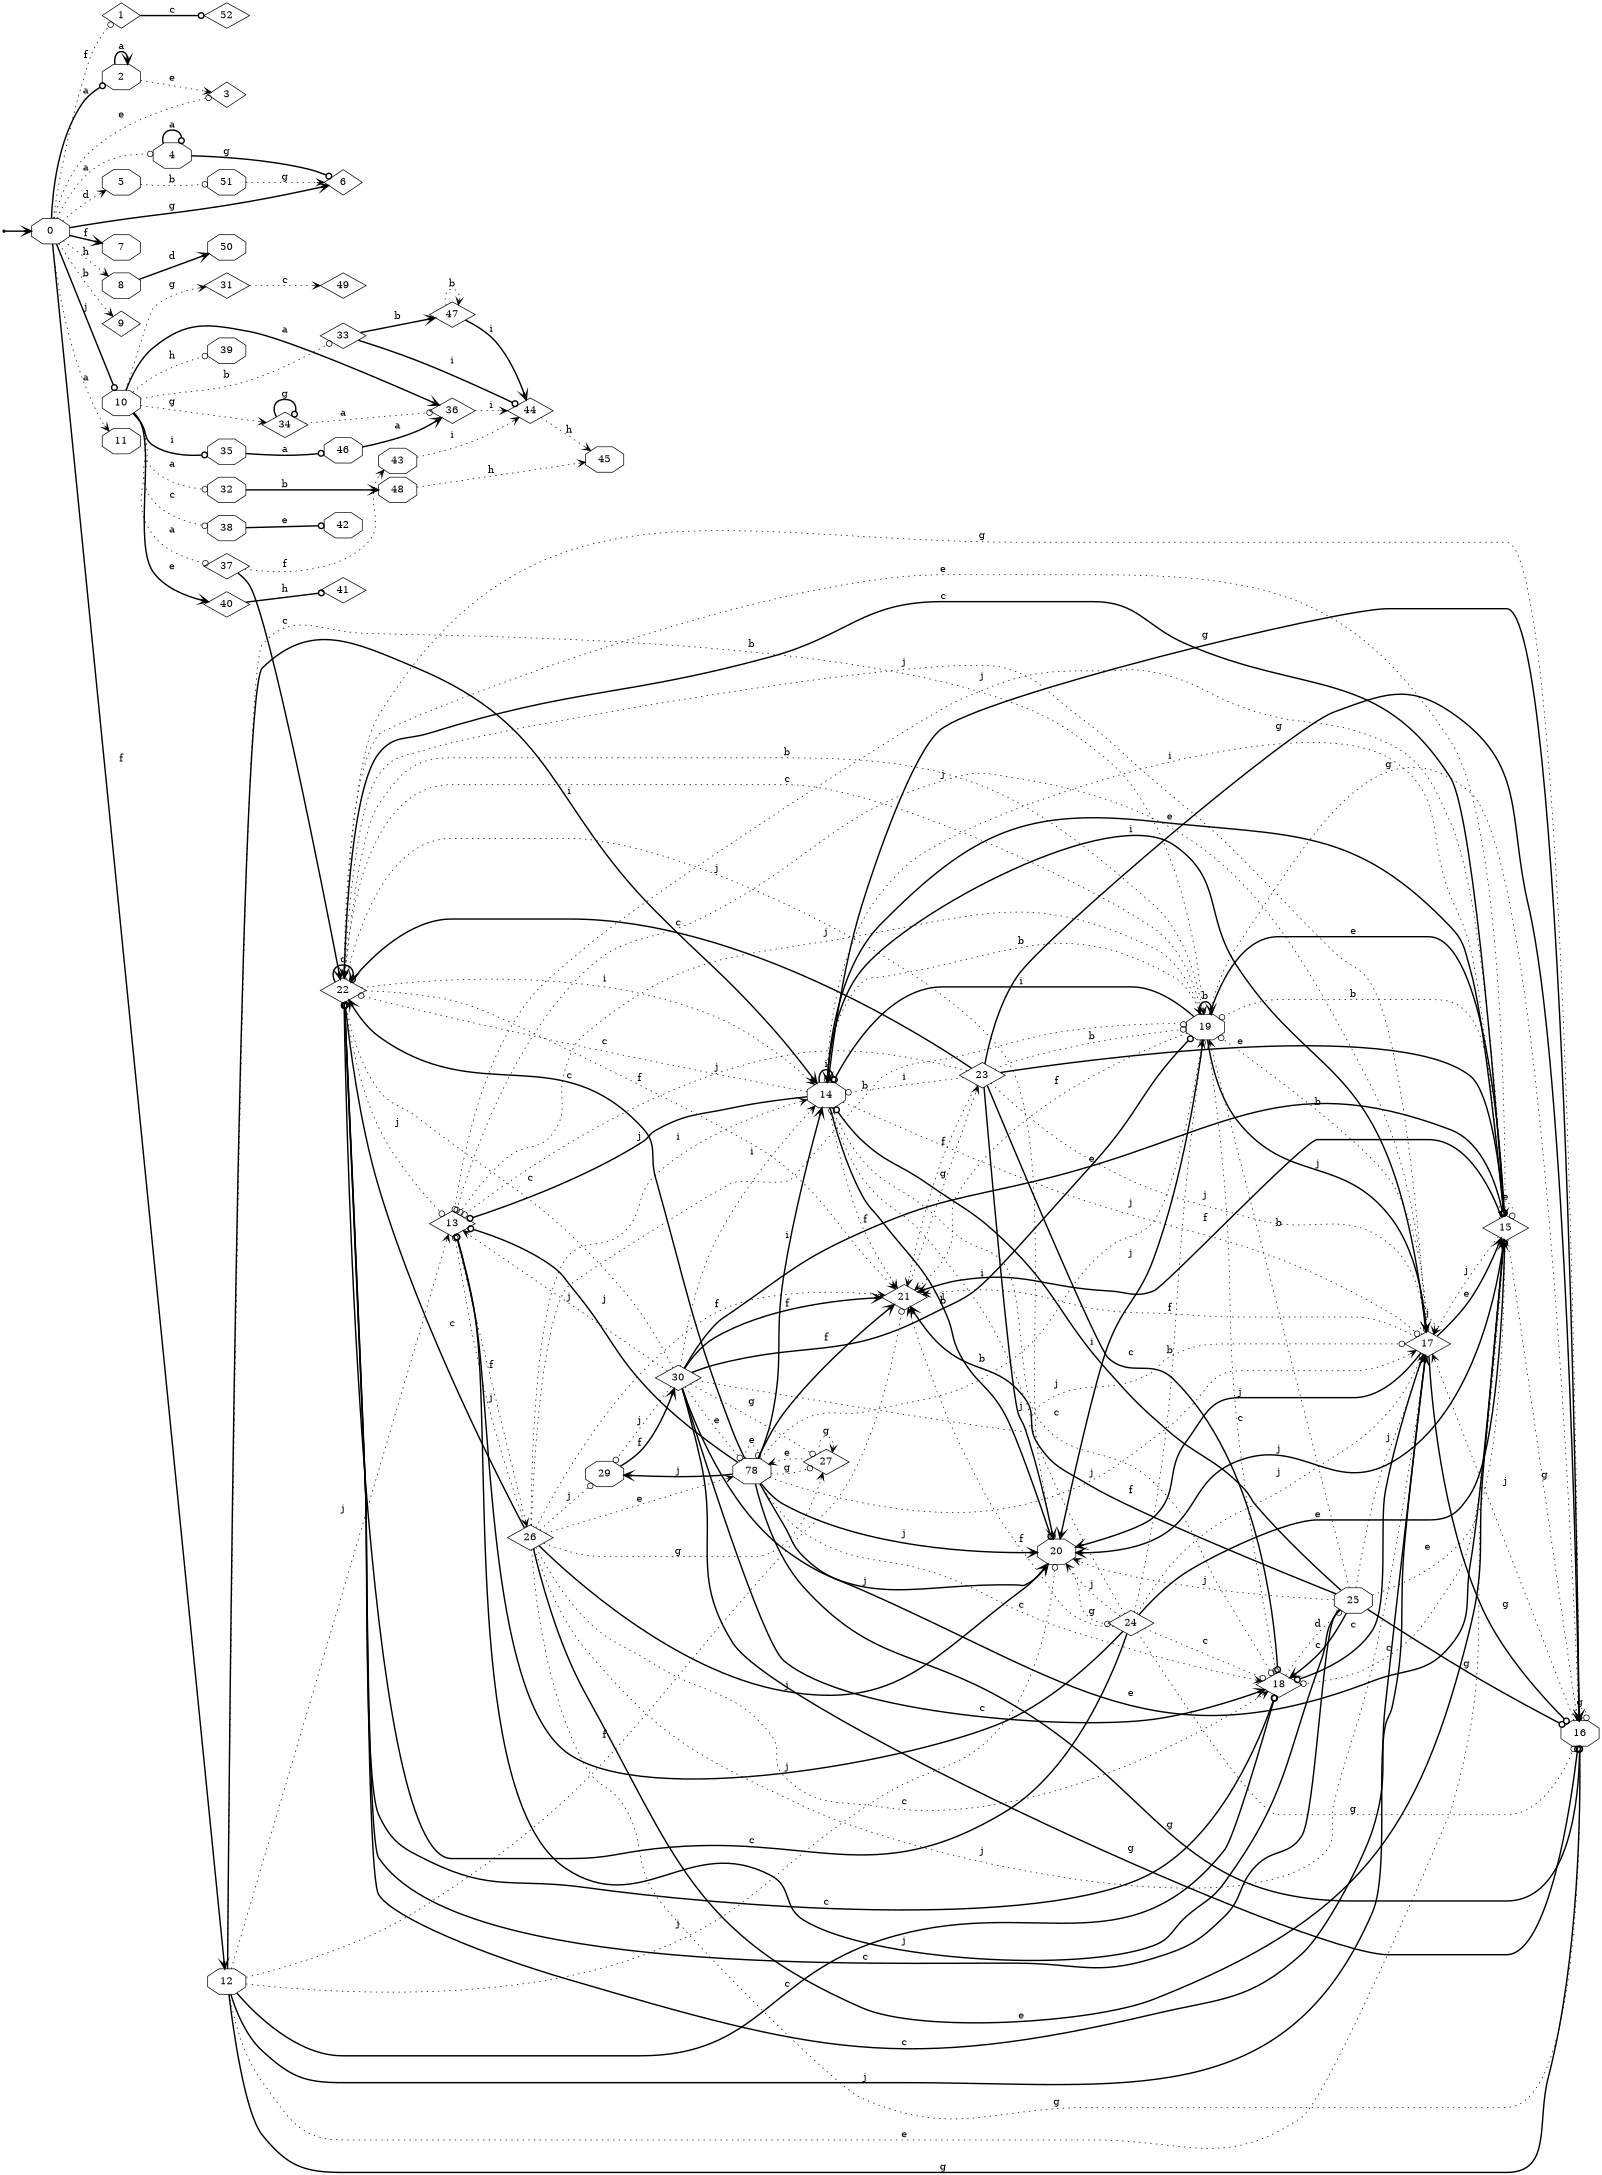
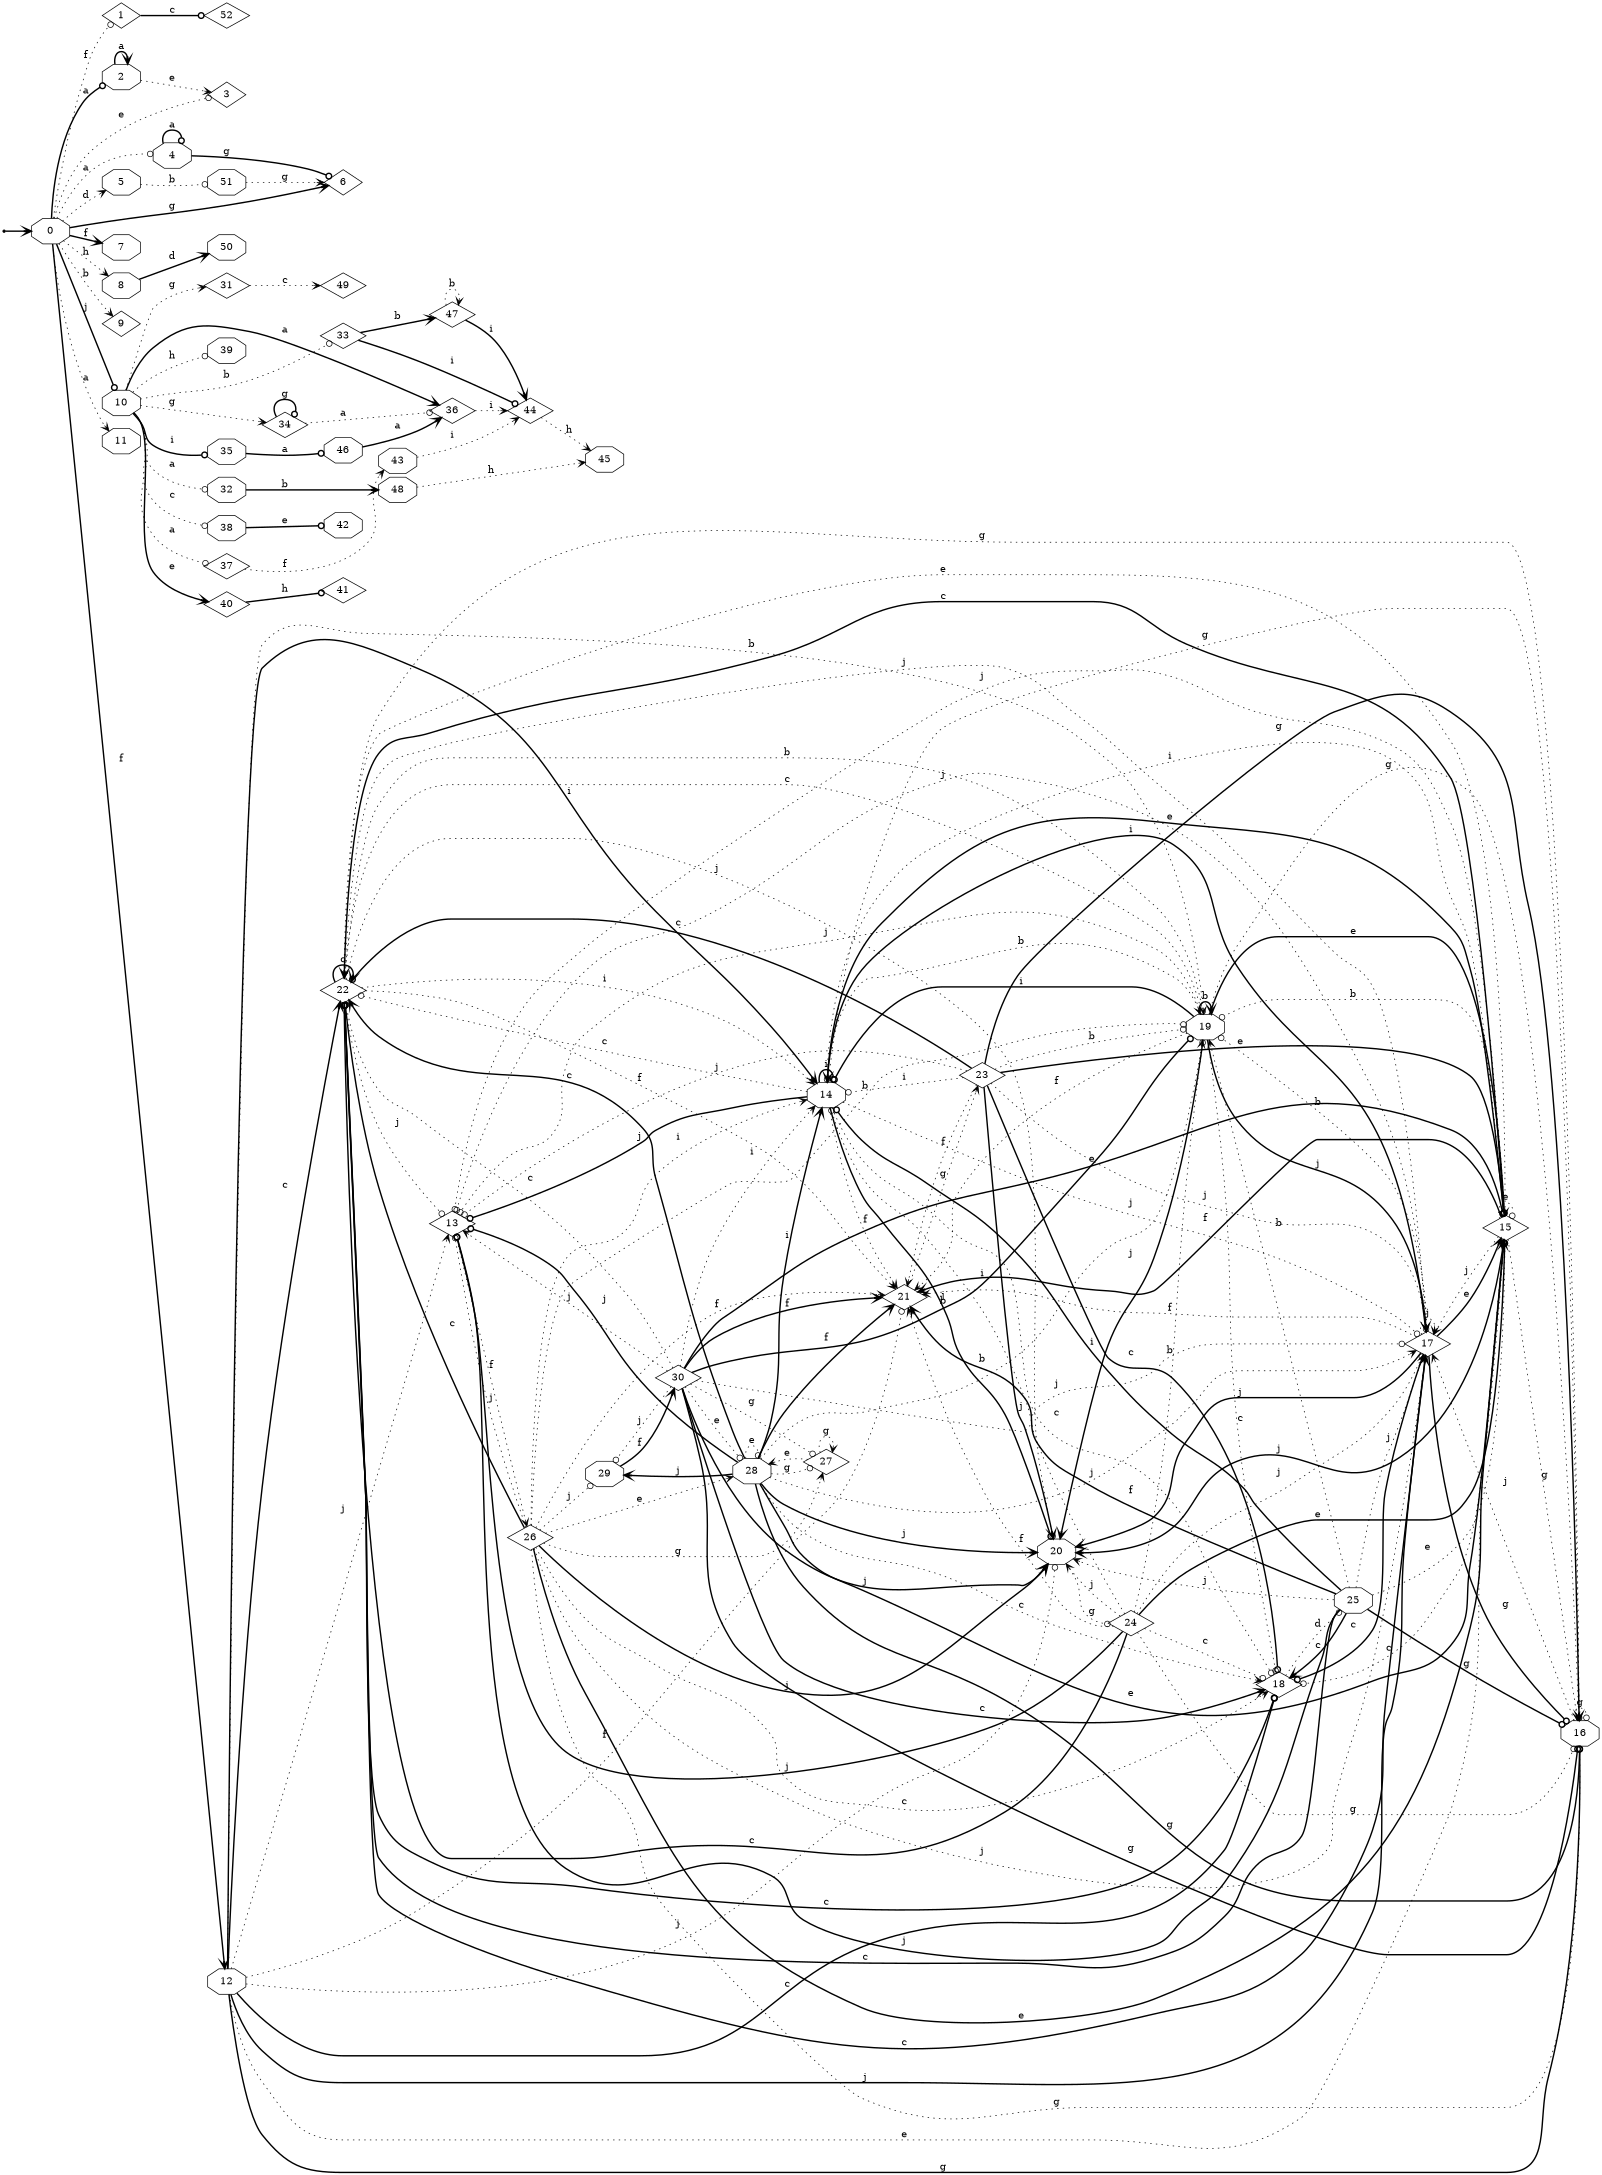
edge "14" -> "16": style bold -> dotted
edge "37" -> "22": now "12" -> "22"
node "78": label "78" -> "28"
